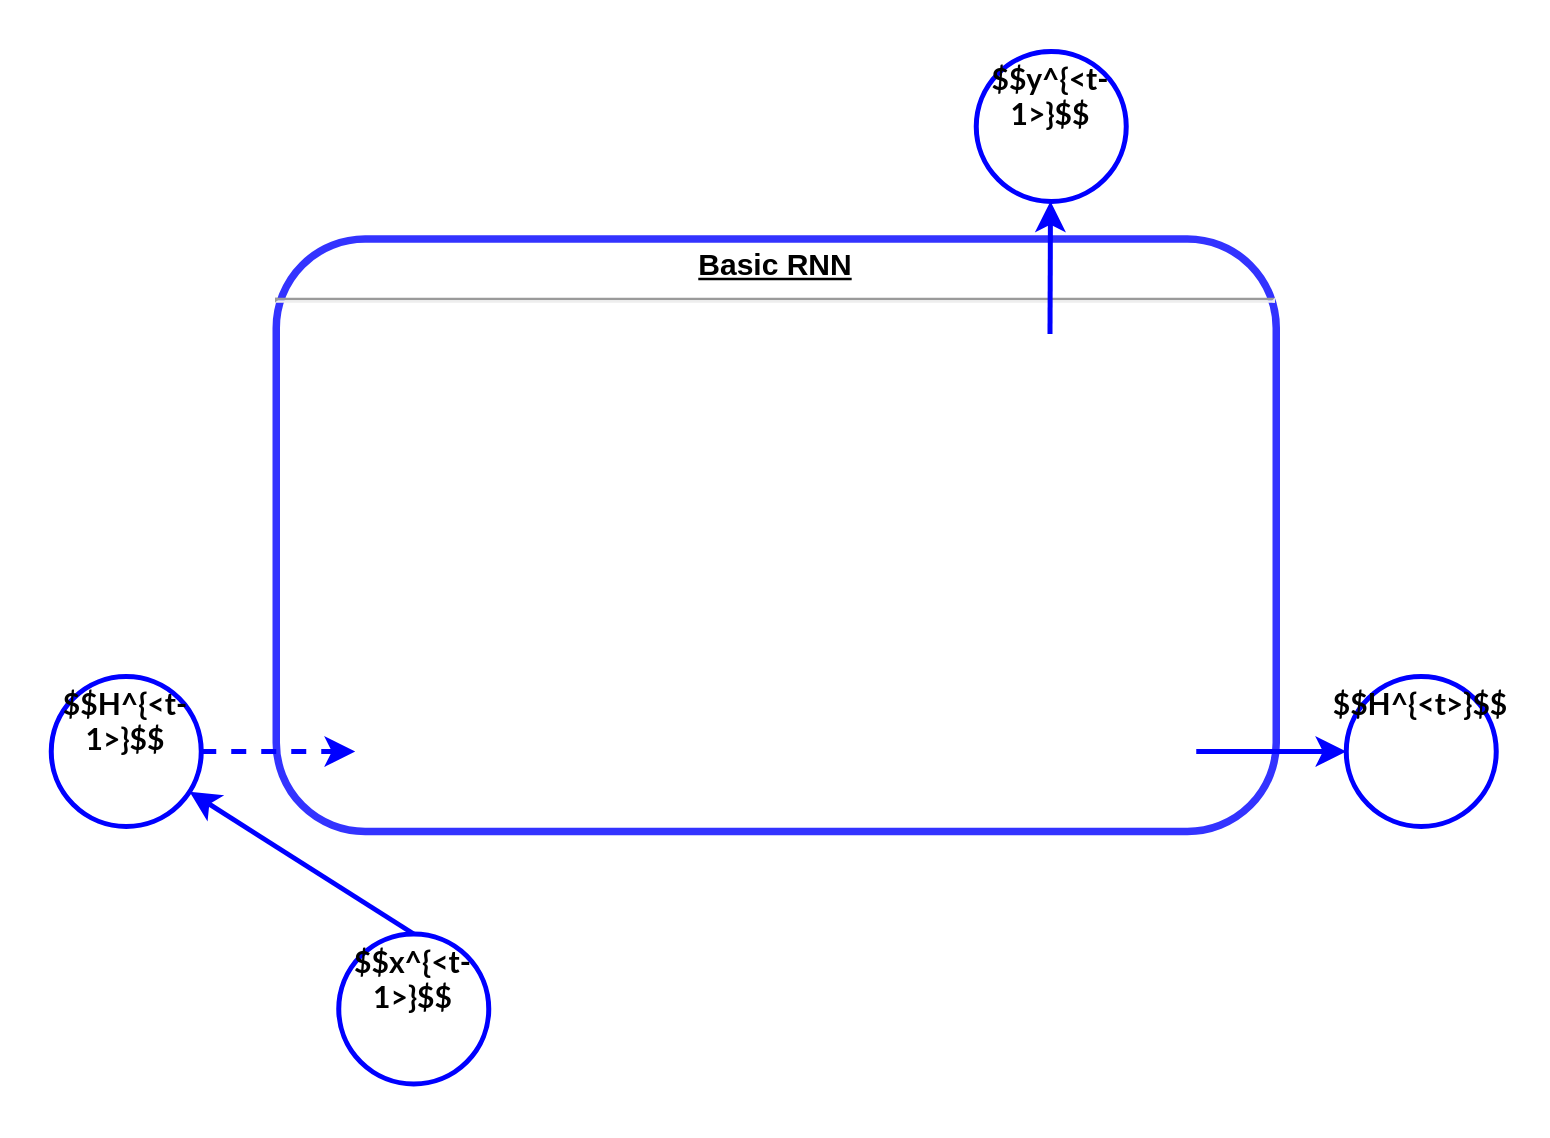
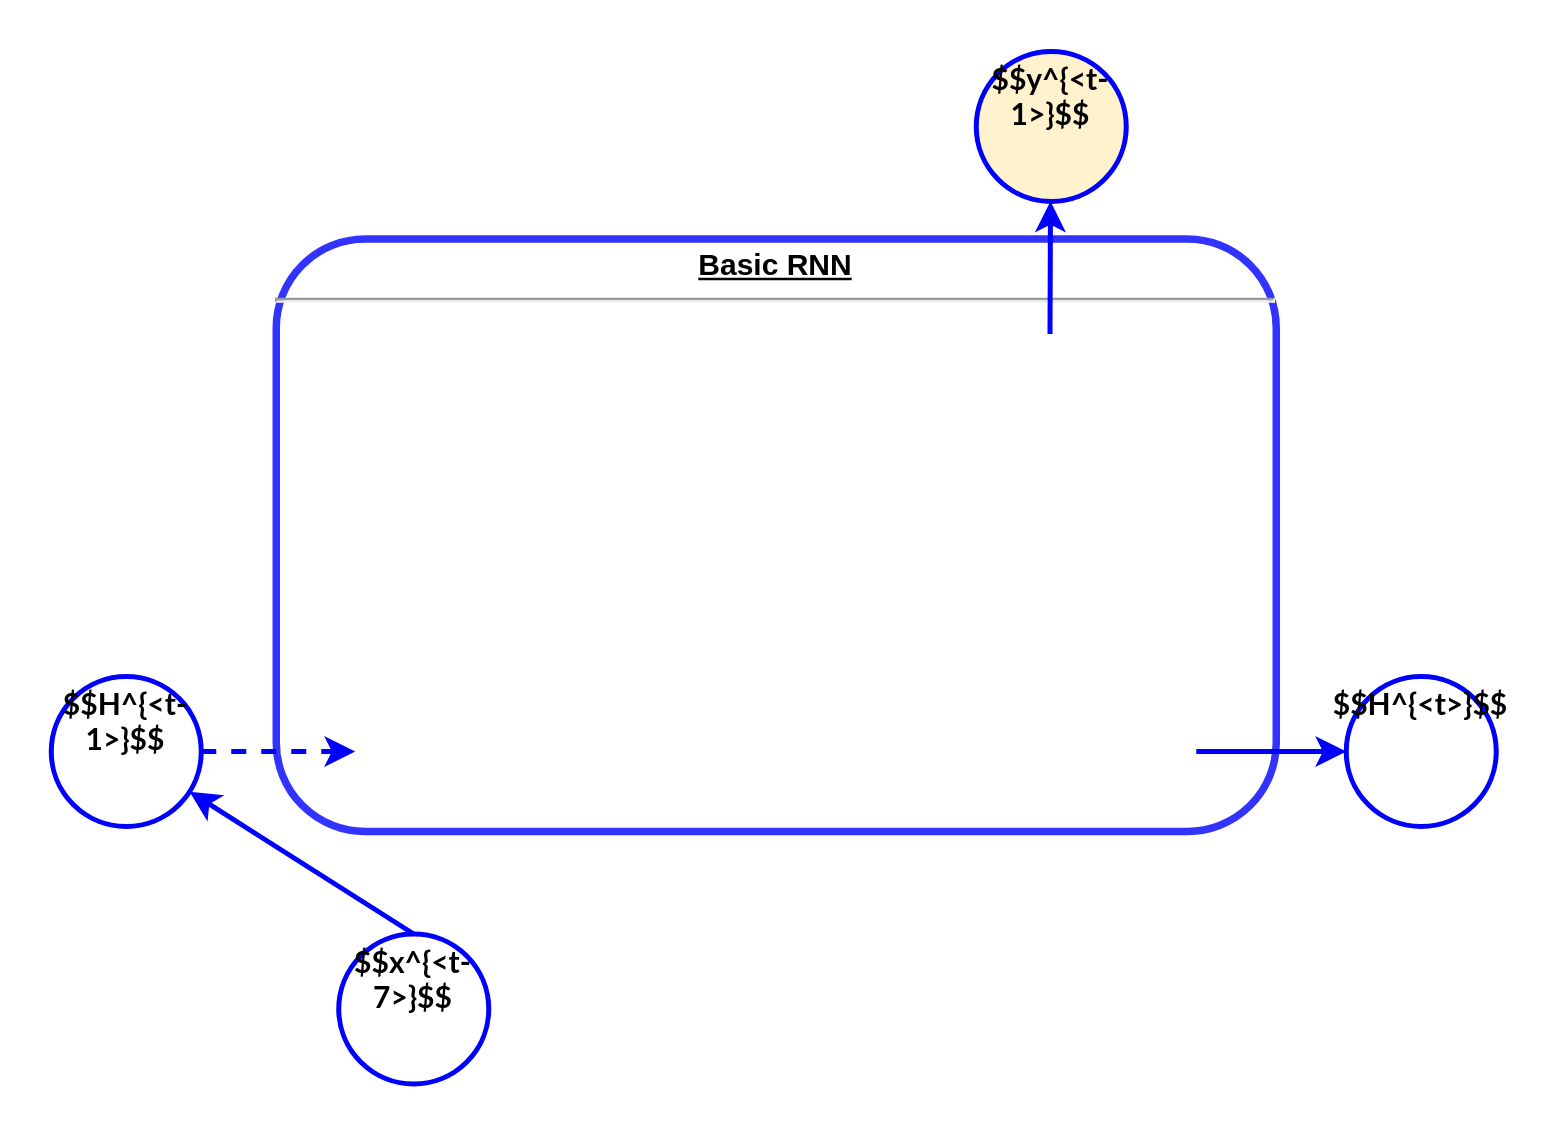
node "$$y^{<t-1>}$$": fillcolor #ffffff -> #fff2cc
node "$$x^{<t-1>}$$": label "$$x^{<t-1>}$$" -> "$$x^{<t-7>}$$"
